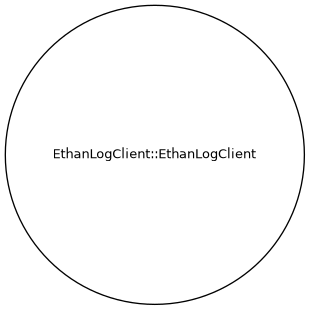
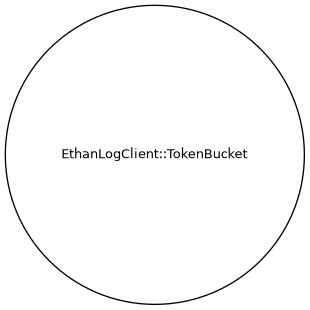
node "EthanLogClient::EthanLogClient": label "EthanLogClient::EthanLogClient" -> "EthanLogClient::TokenBucket"
